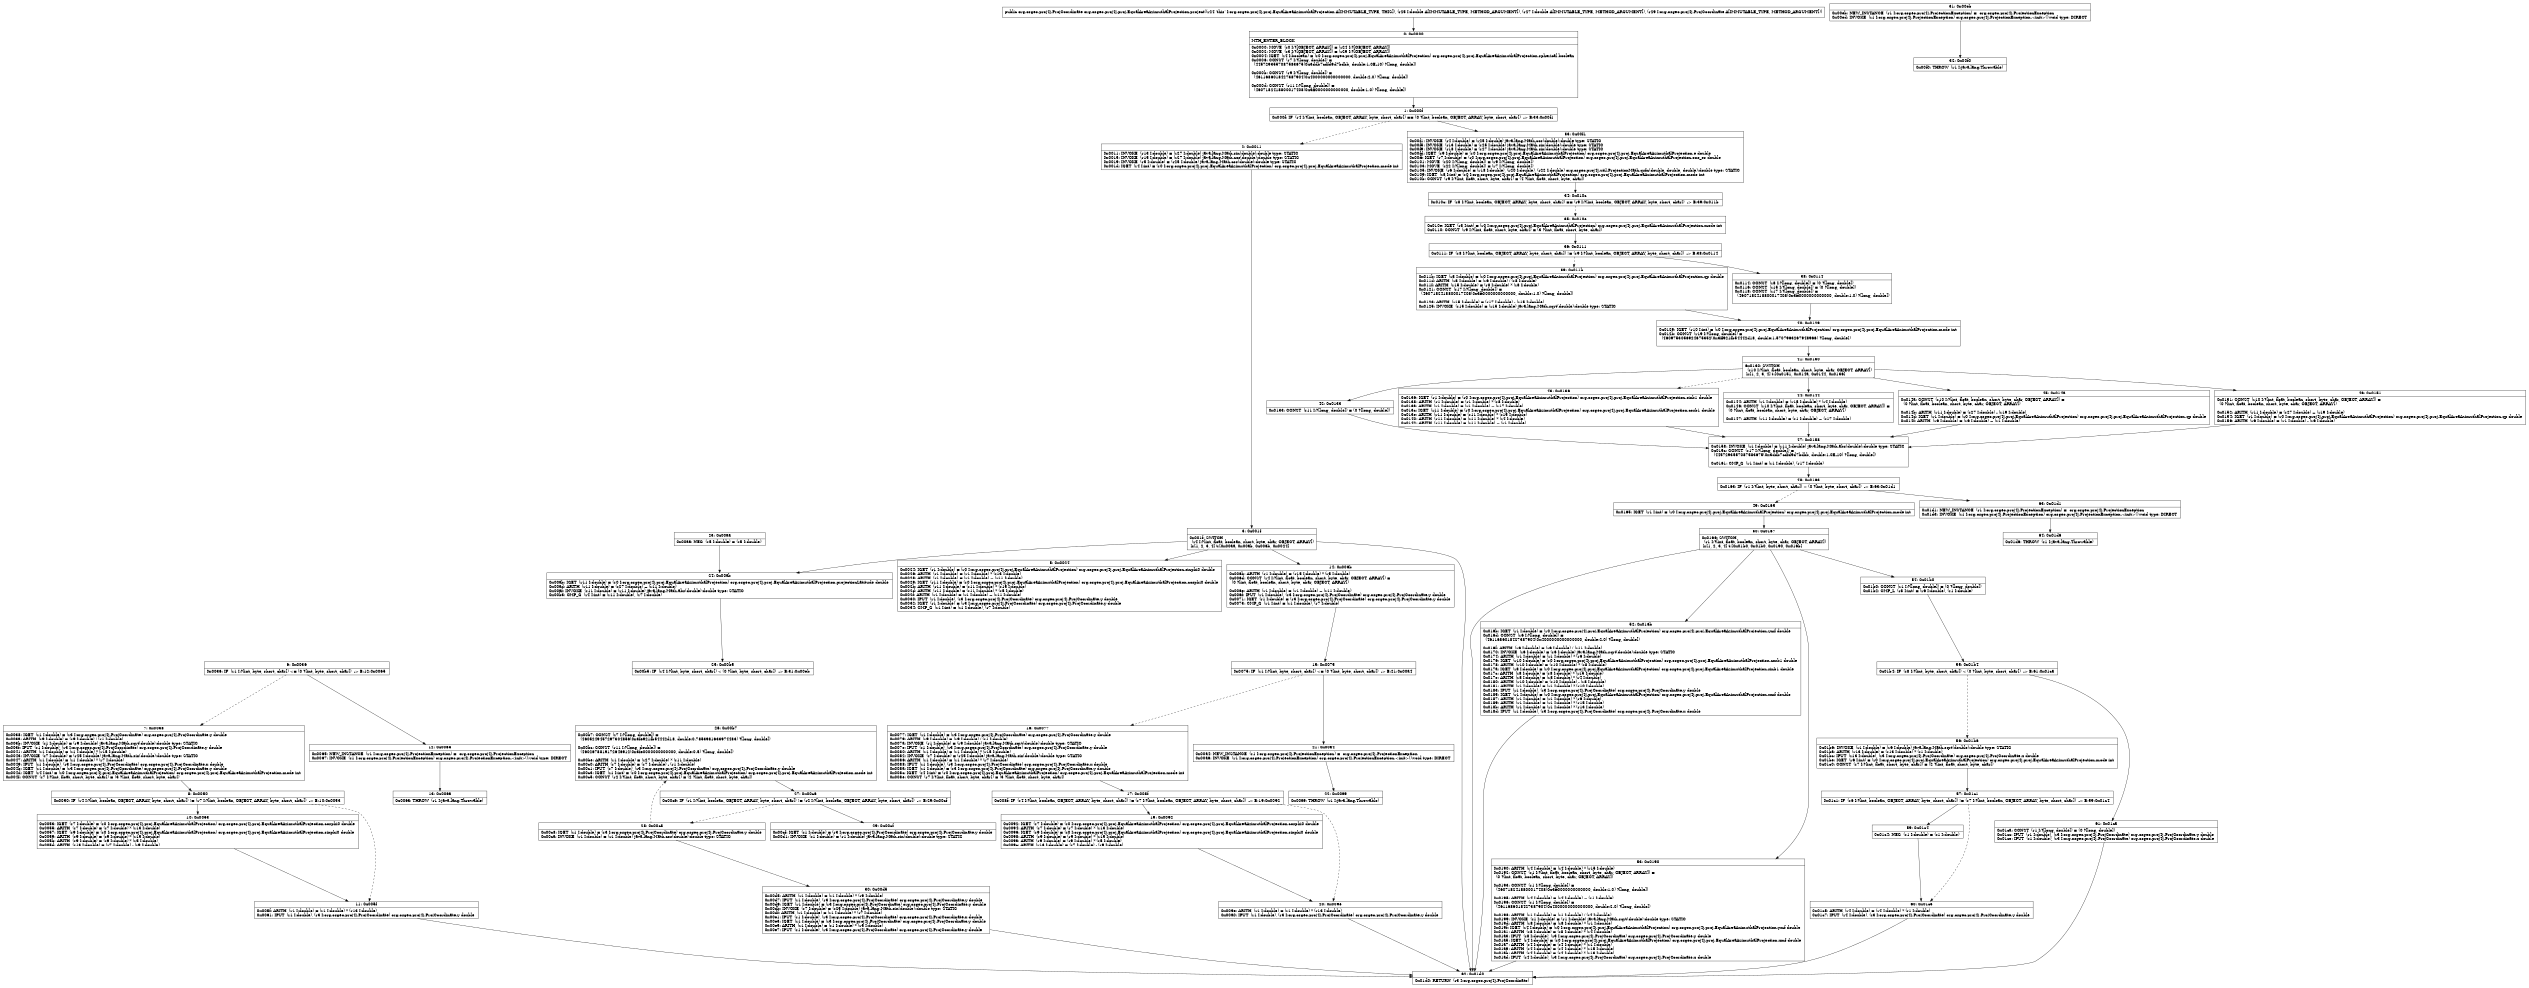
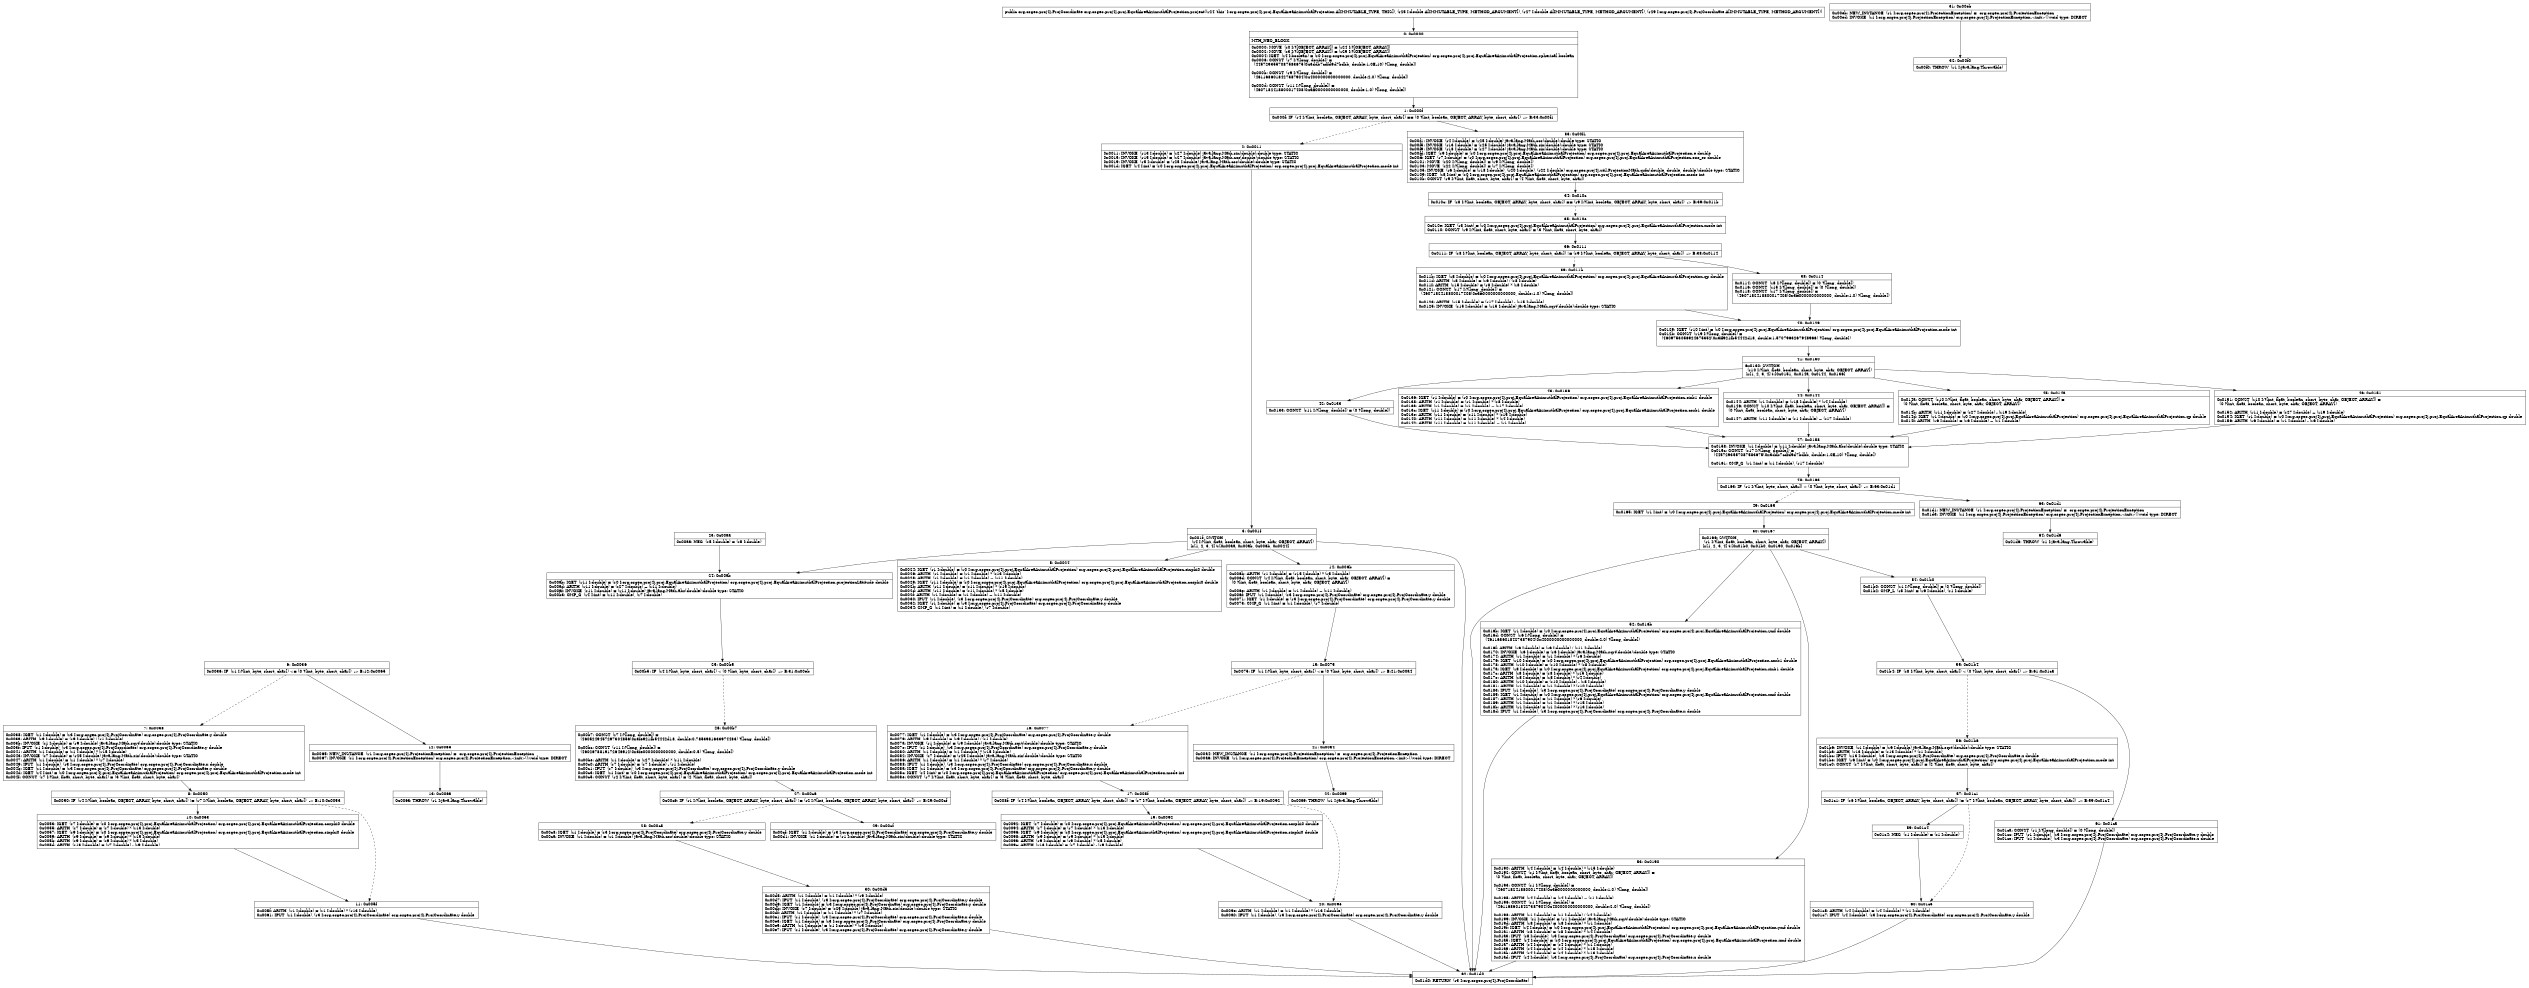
node "0: 0x0000": text "MTH_ENTER_BLOCK" -> "MTH_NEG_BLOCK"
edge "41: 0x0130" -> "43: 0x0136": style dashed -> solid
edge "28: 0x00c8" -> "26: 0x00b7": now "25: 0x00b5" -> "26: 0x00b7"
